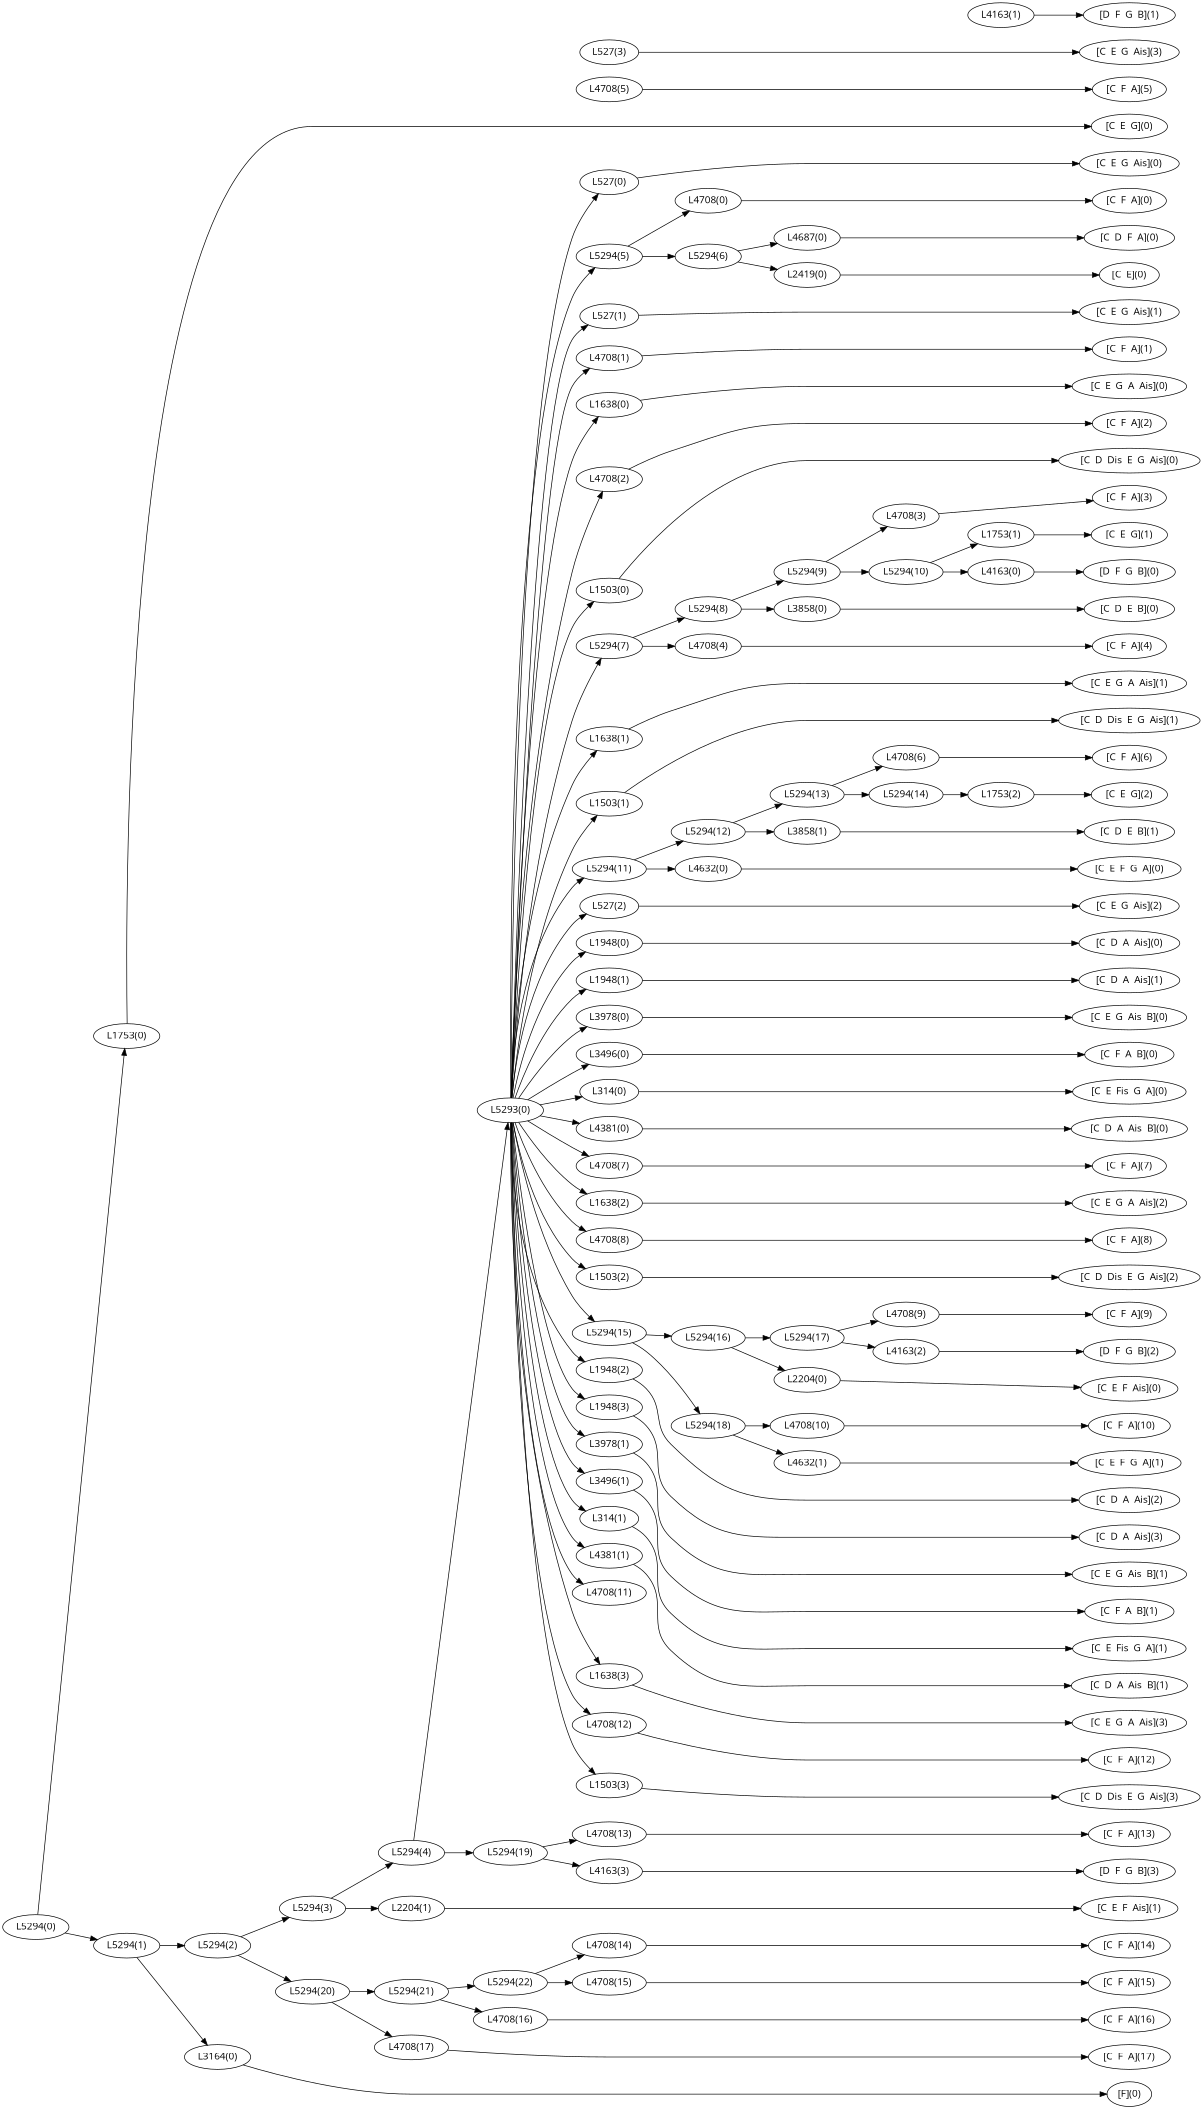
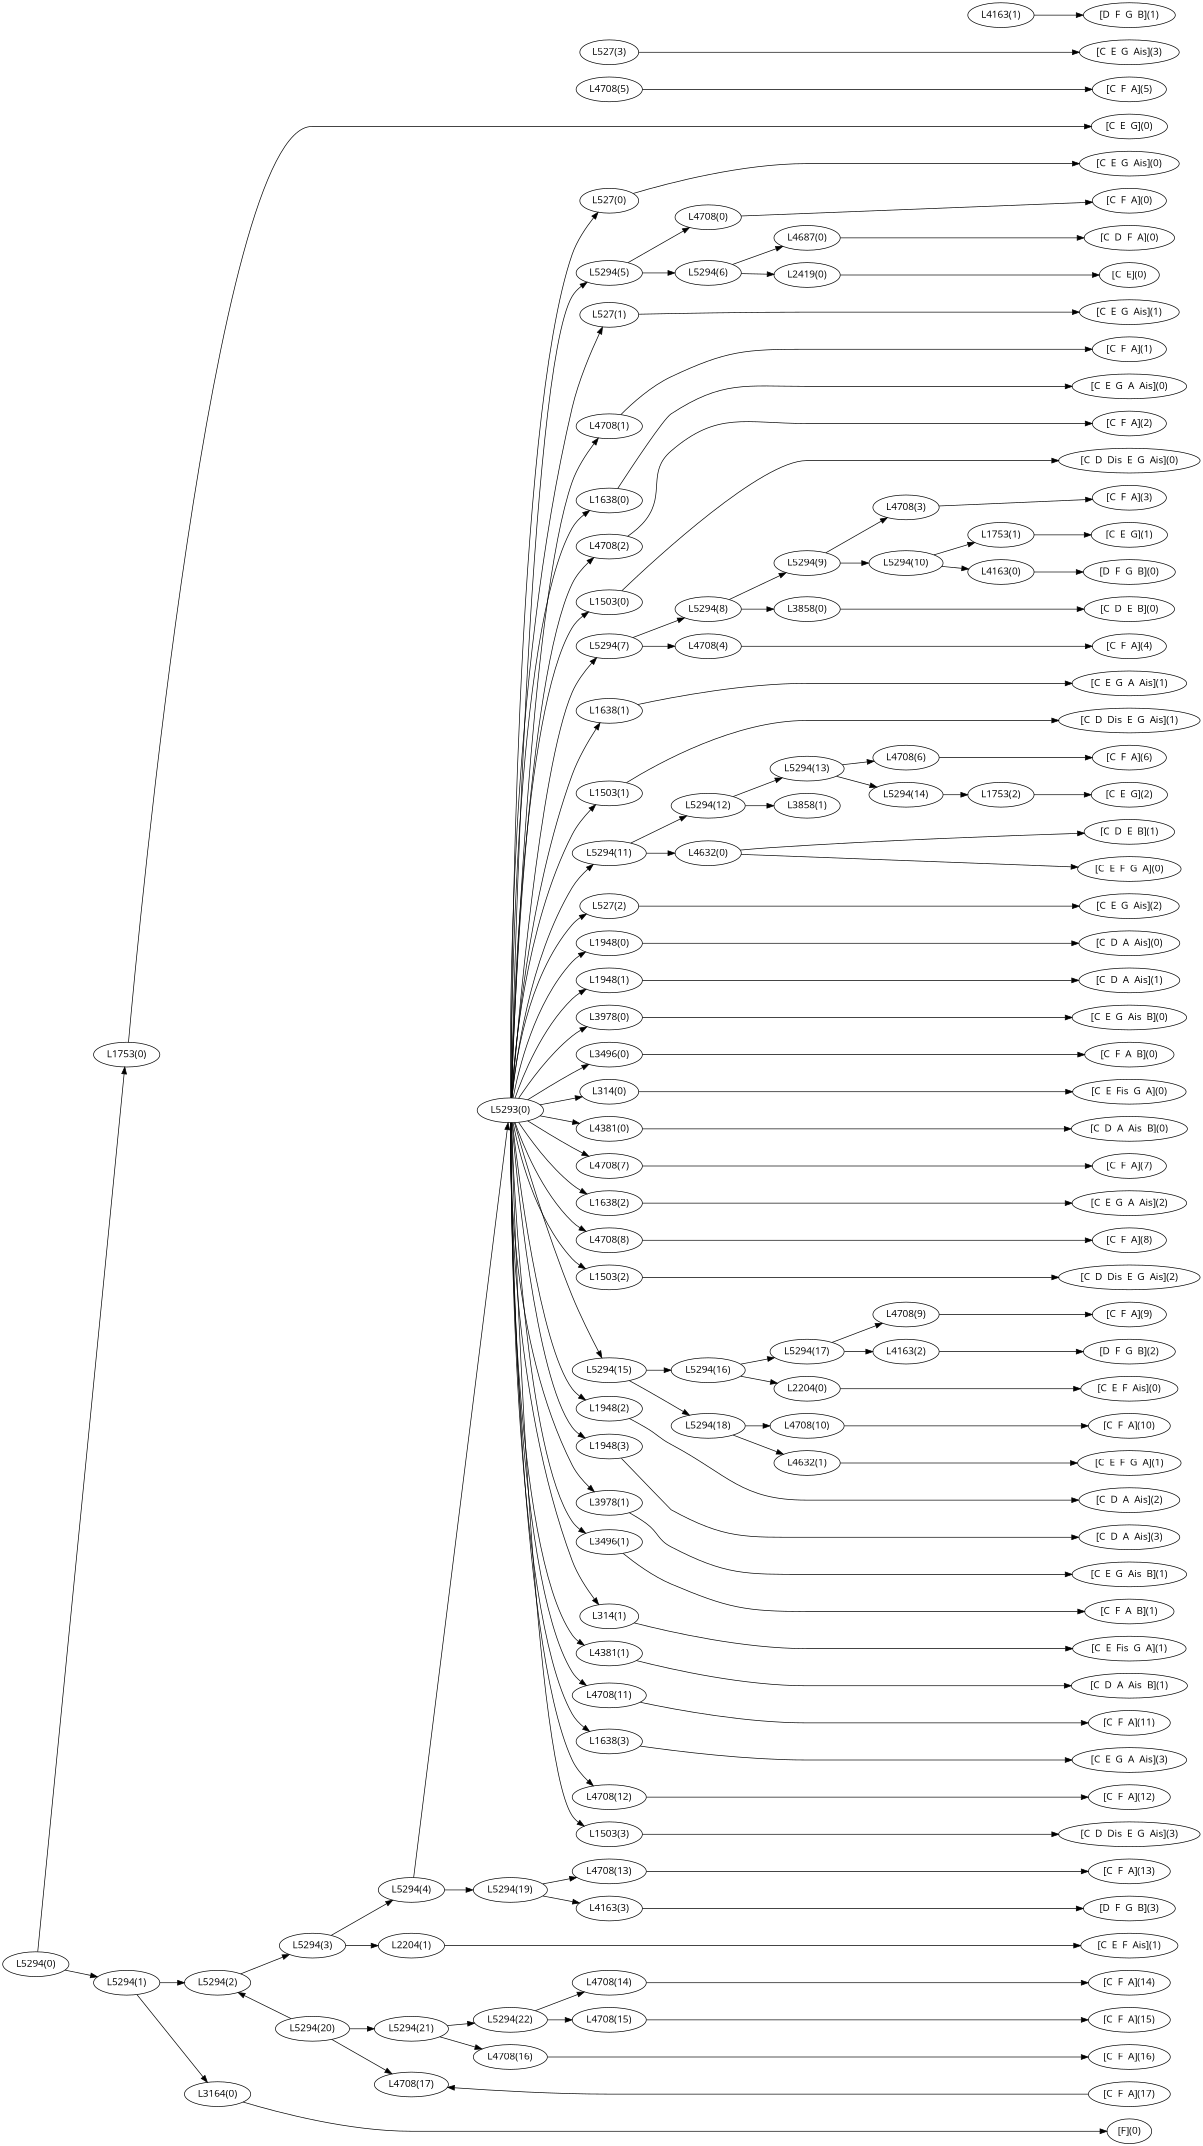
edge "L3858(1)" -> "[C  D  E  B](1)": now "L4632(0)" -> "[C  D  E  B](1)"
node "[C  F  A](11)": added
edge "L5294(2)" -> "L5294(20)": reversed
edge "L4708(17)" -> "[C  F  A](17)": reversed
